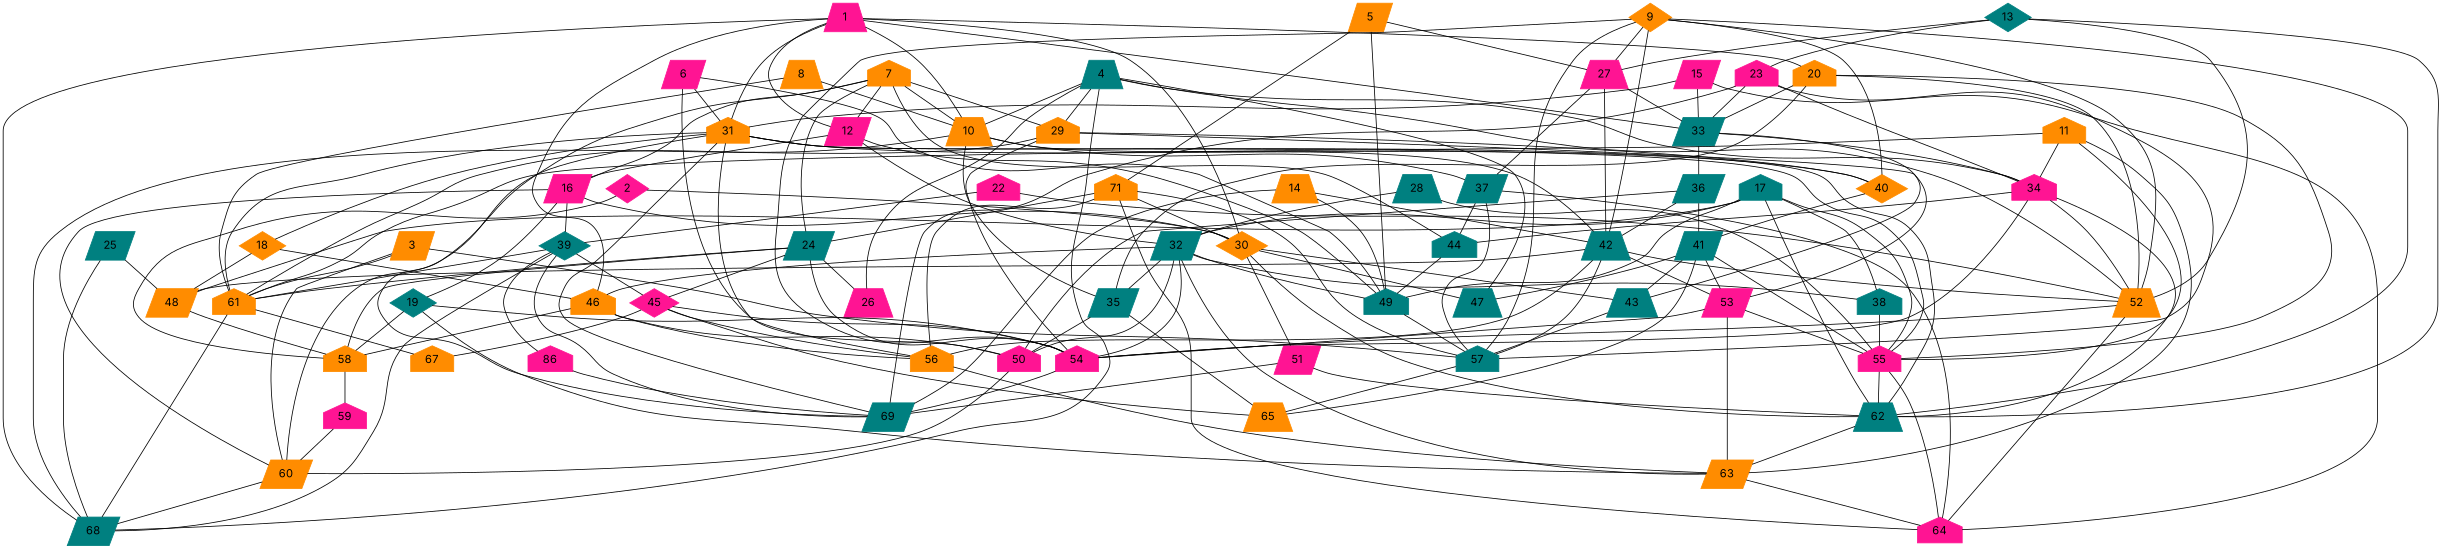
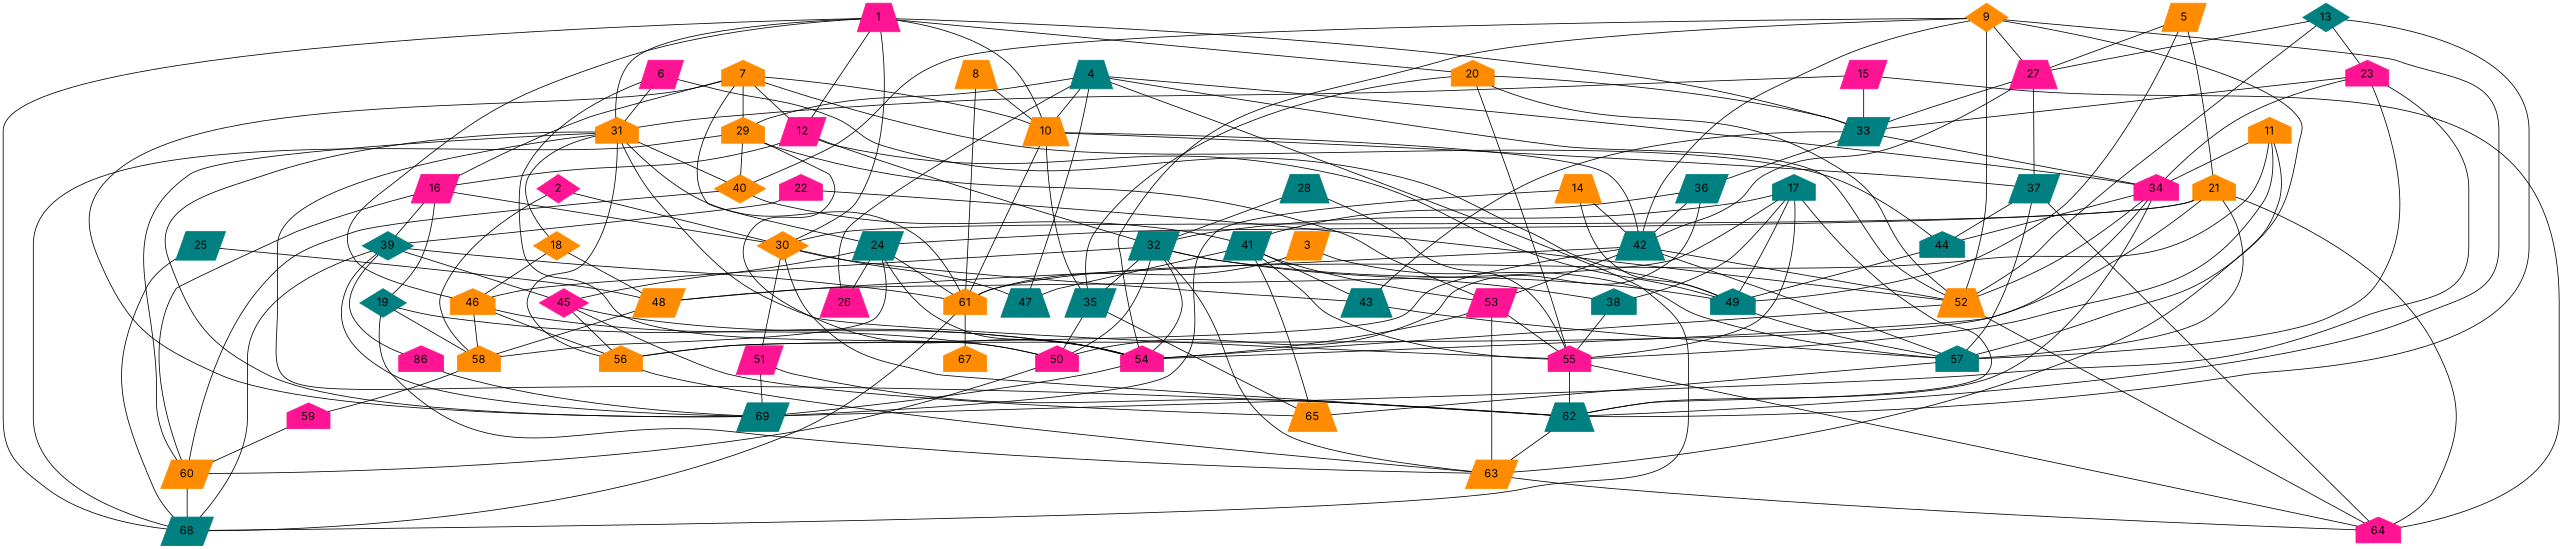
node "71": label "71" -> "21"
edge "3" -- "60": now "40" -- "60"
edge "45" -- "67": removed
